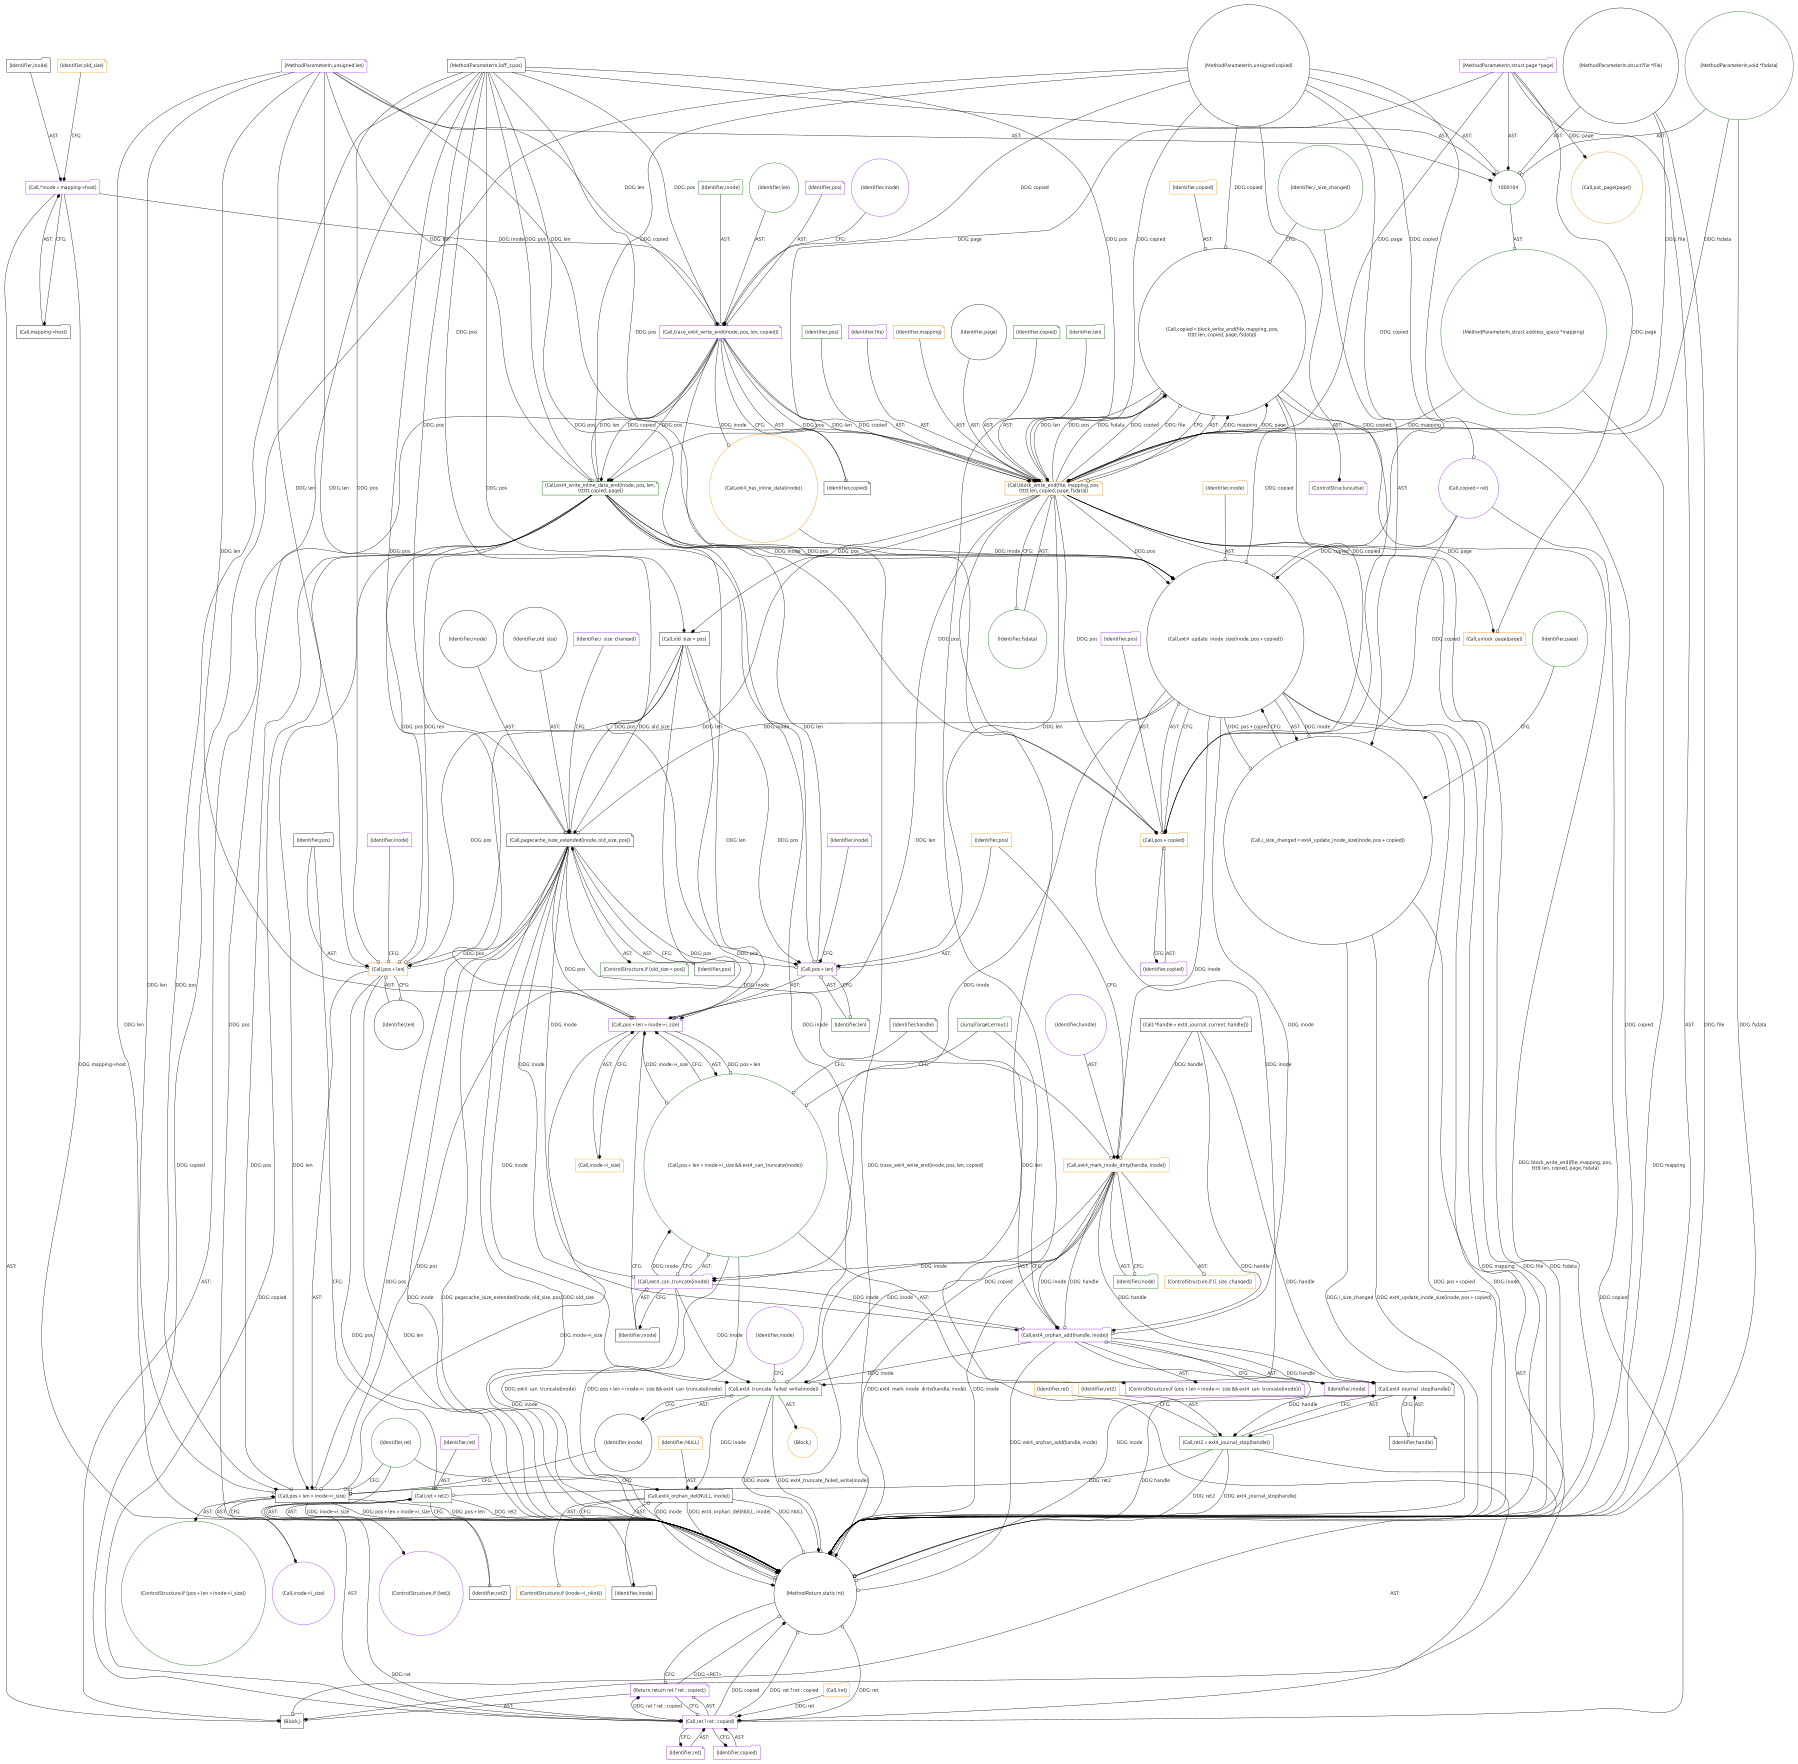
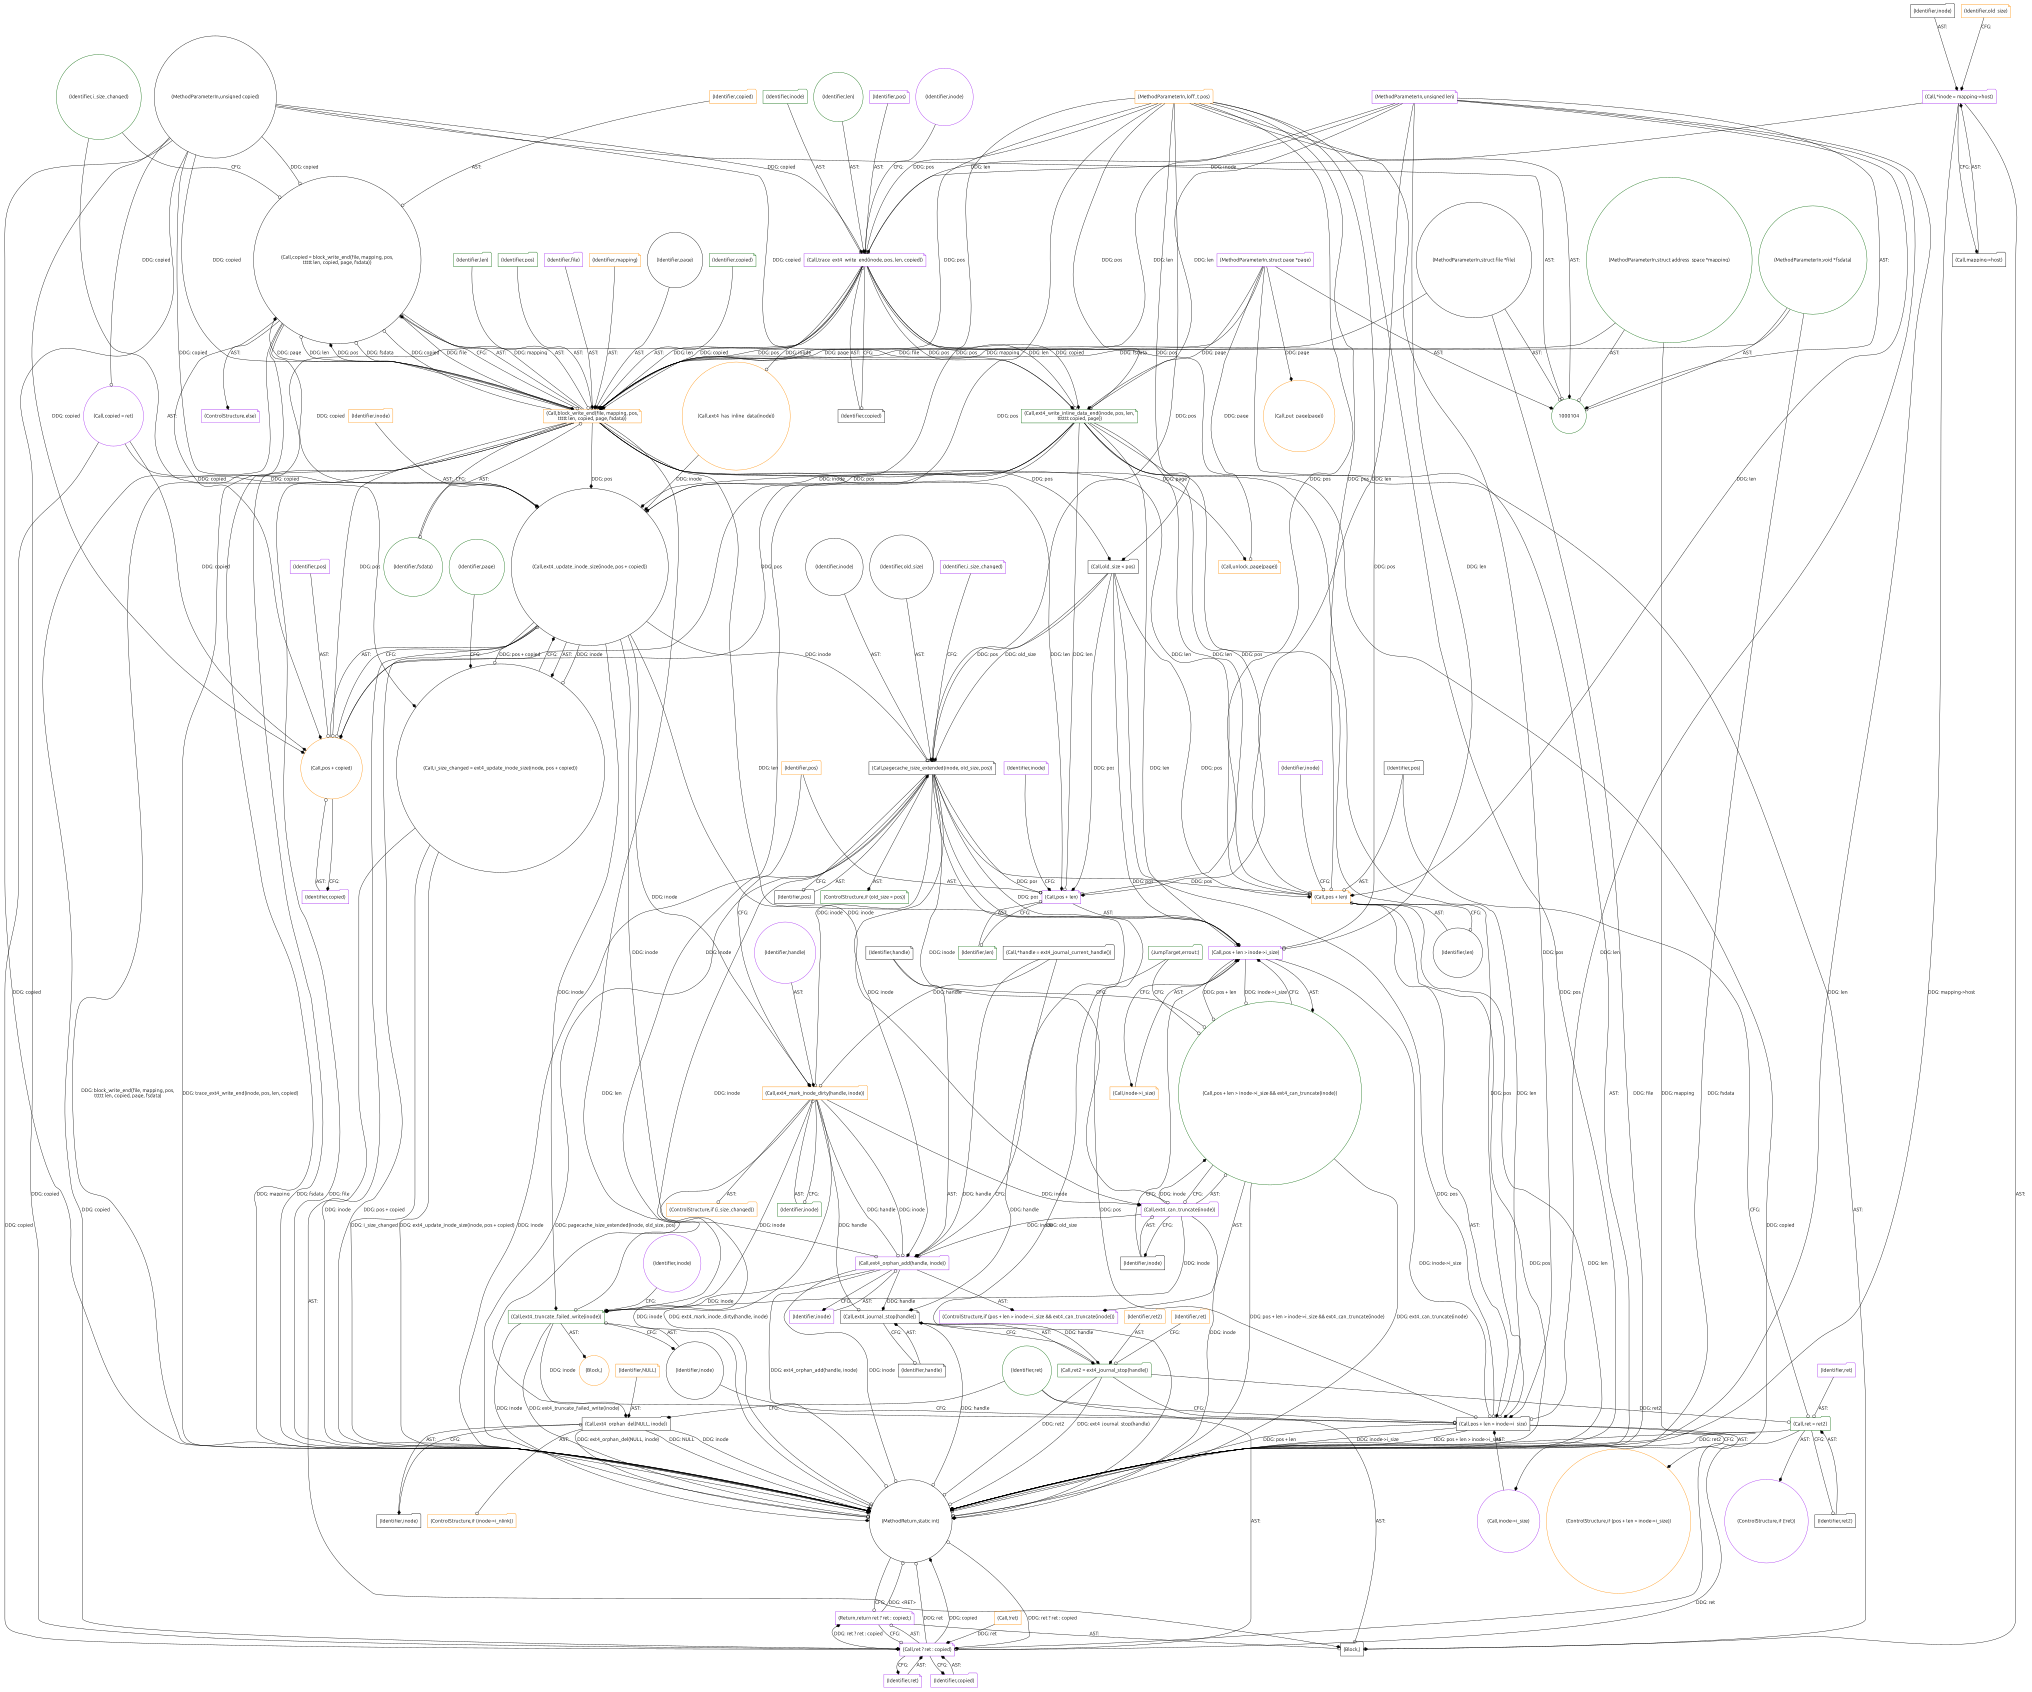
node "(MethodParameterIn,loff_t pos)": color black -> darkorange
edge "1000104" -> "(MethodParameterIn,struct address_space *mapping)": reversed
node "(Call,pos + copied)": shape folder -> circle
node "(ControlStructure,if (pos + len > inode->i_size))": color darkgreen -> darkorange
node "(ControlStructure,if (!ext))": label "(ControlStructure,if (!ext))" -> "(ControlStructure,if (!ret))"
